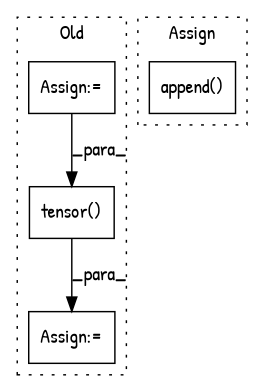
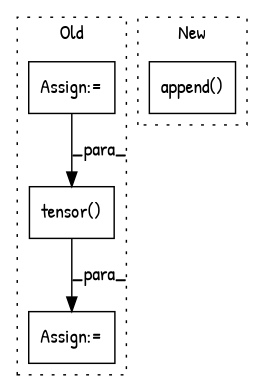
cluster "Assign": label "Assign" -> "New"
